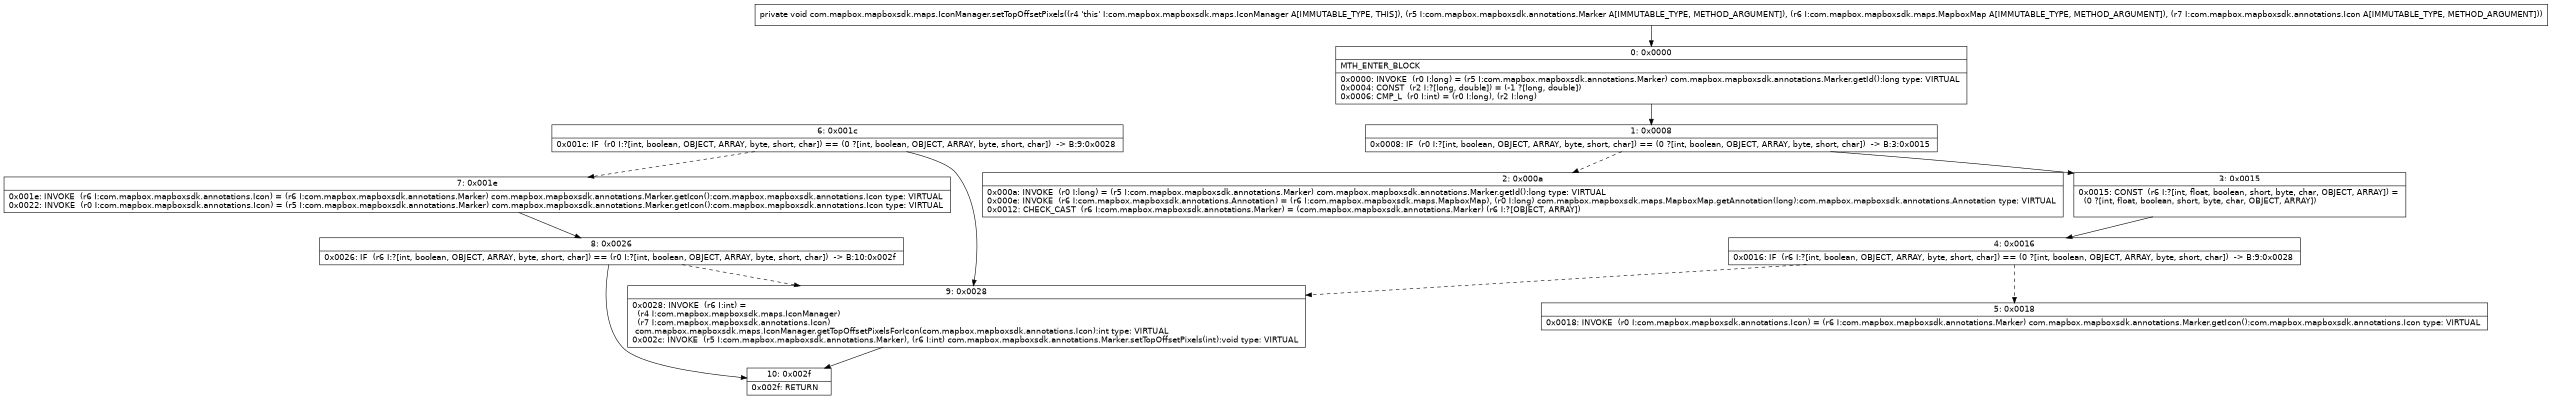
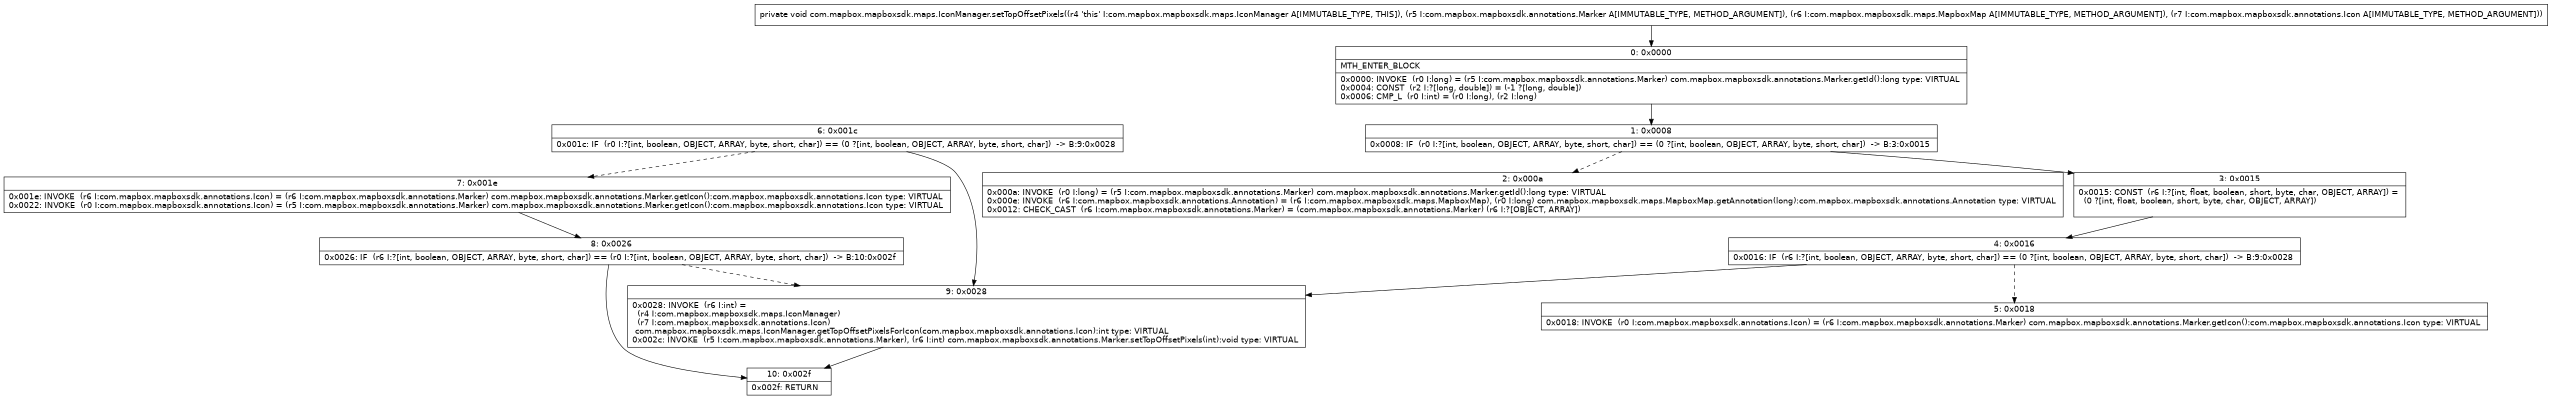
edge "4: 0x0016" -> "9: 0x0028": style dashed -> solid
